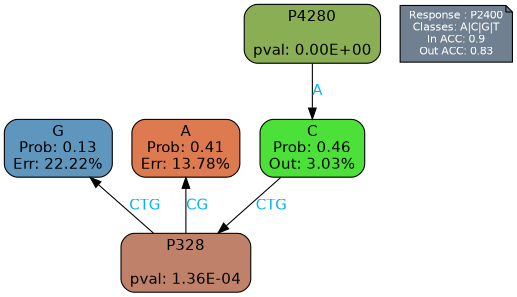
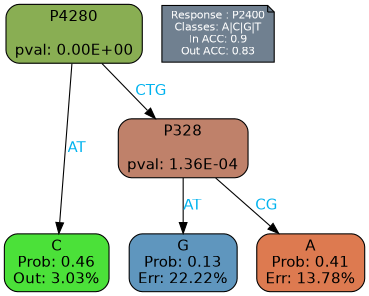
edge "P4280 pval: 0.00E+00" -> "C Prob: 0.46 Out: 3.03%": label "A" -> "AT"
edge "C Prob: 0.46 Out: 3.03%" -> "P328 pval: 1.36E-04": now "P4280 pval: 0.00E+00" -> "P328 pval: 1.36E-04"
edge "P328 pval: 1.36E-04" -> "G Prob: 0.13 Err: 22.22%": label "CTG" -> "AT"
